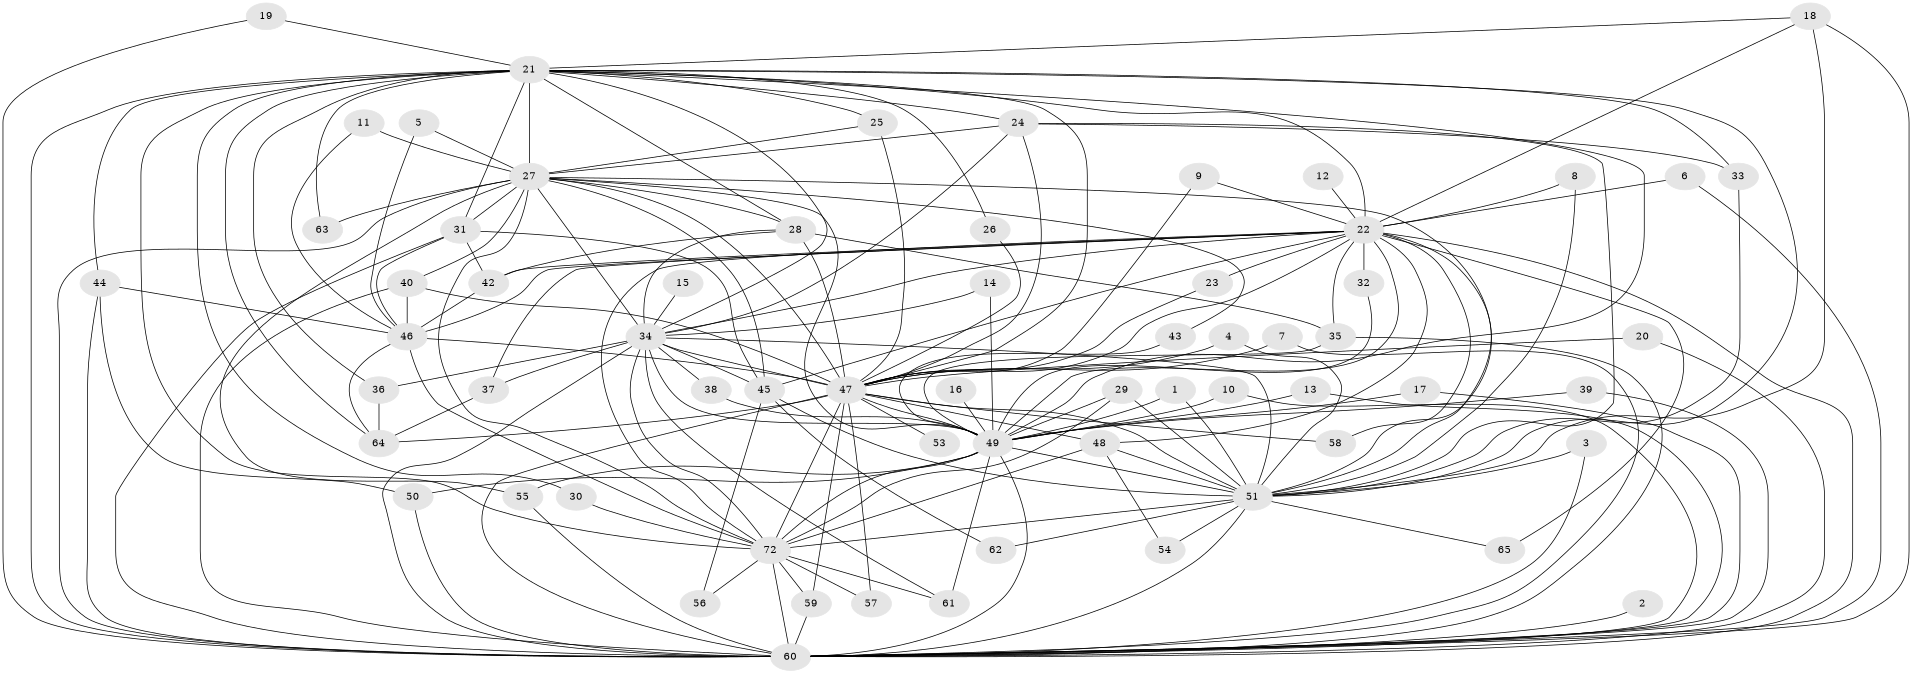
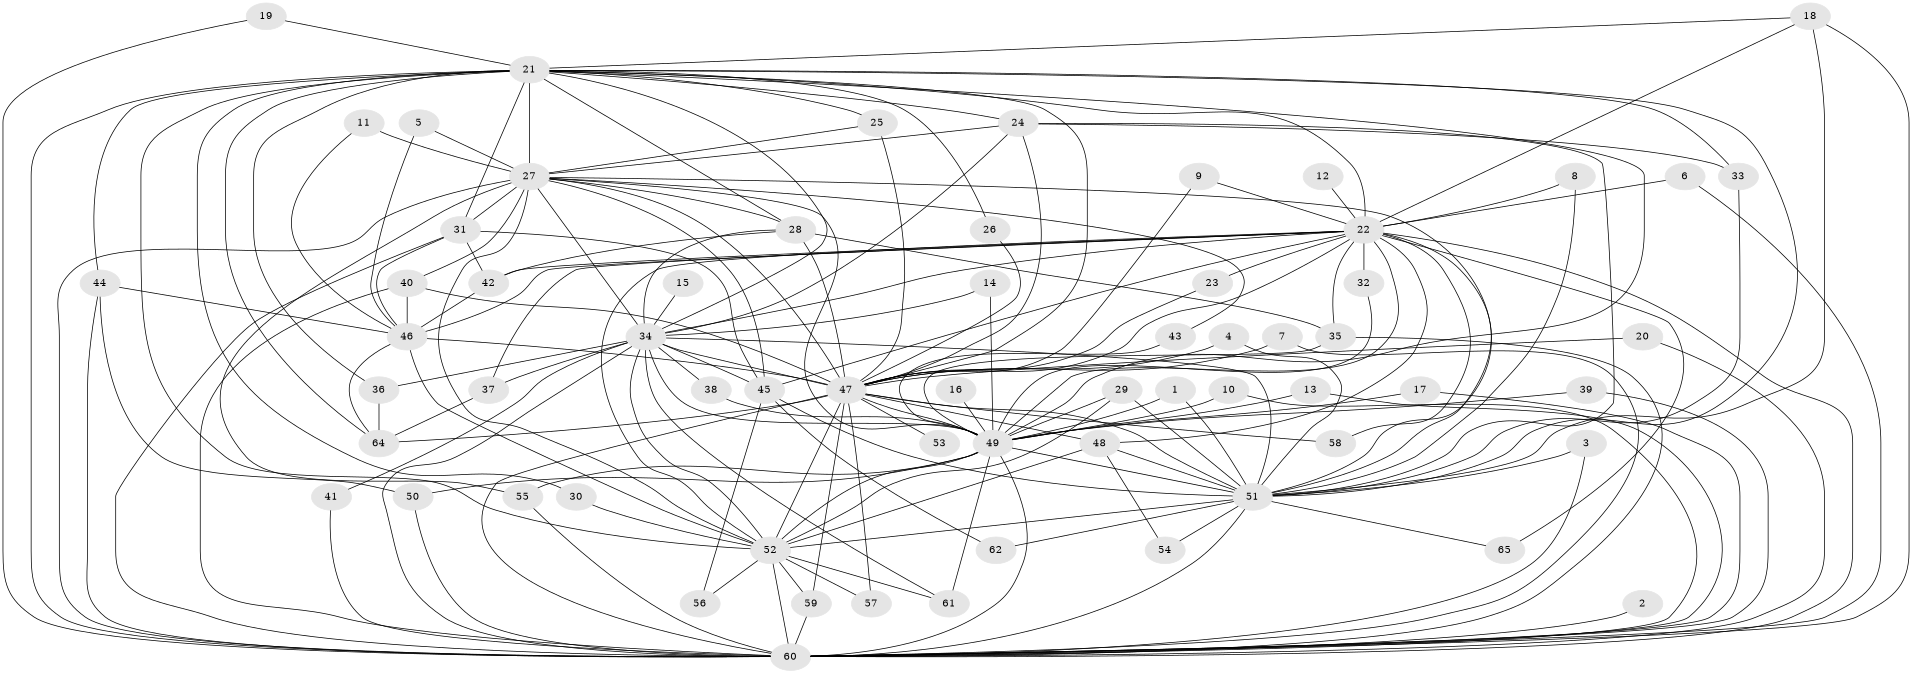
node "63": removed
node "41": added
node "72": label "72" -> "52"
